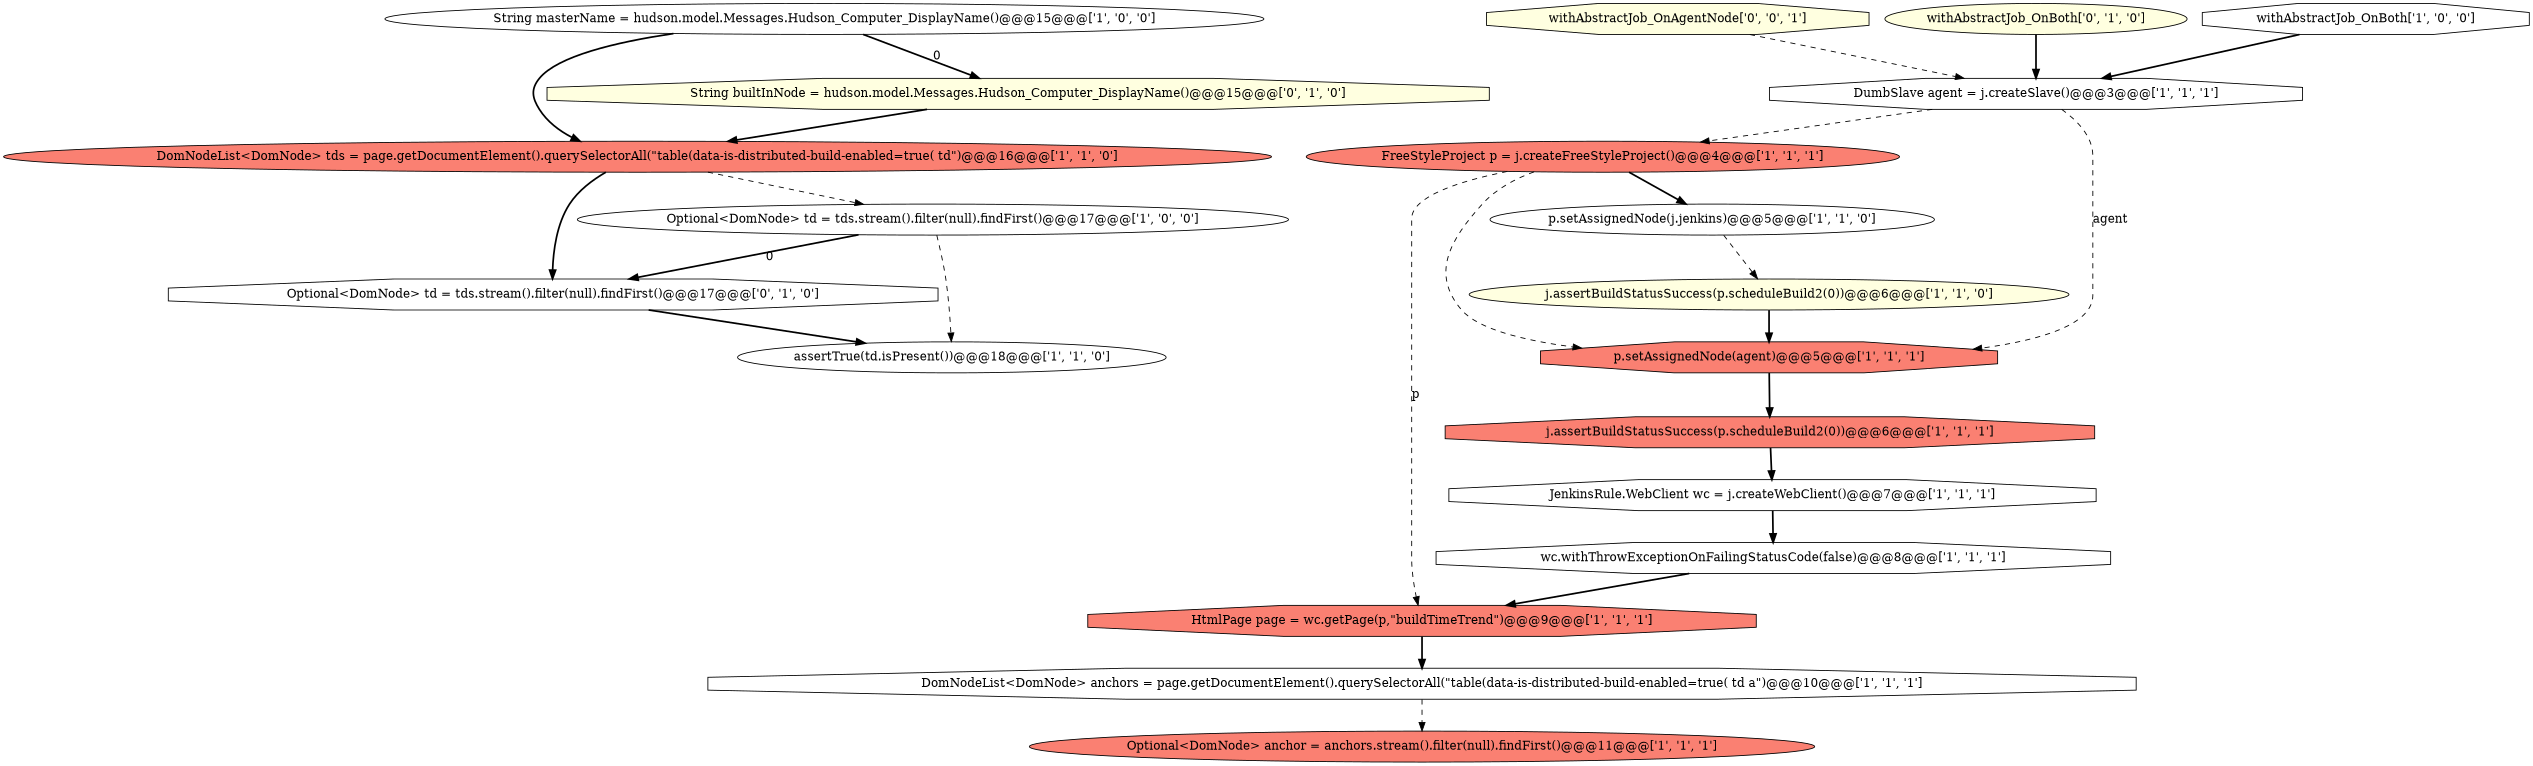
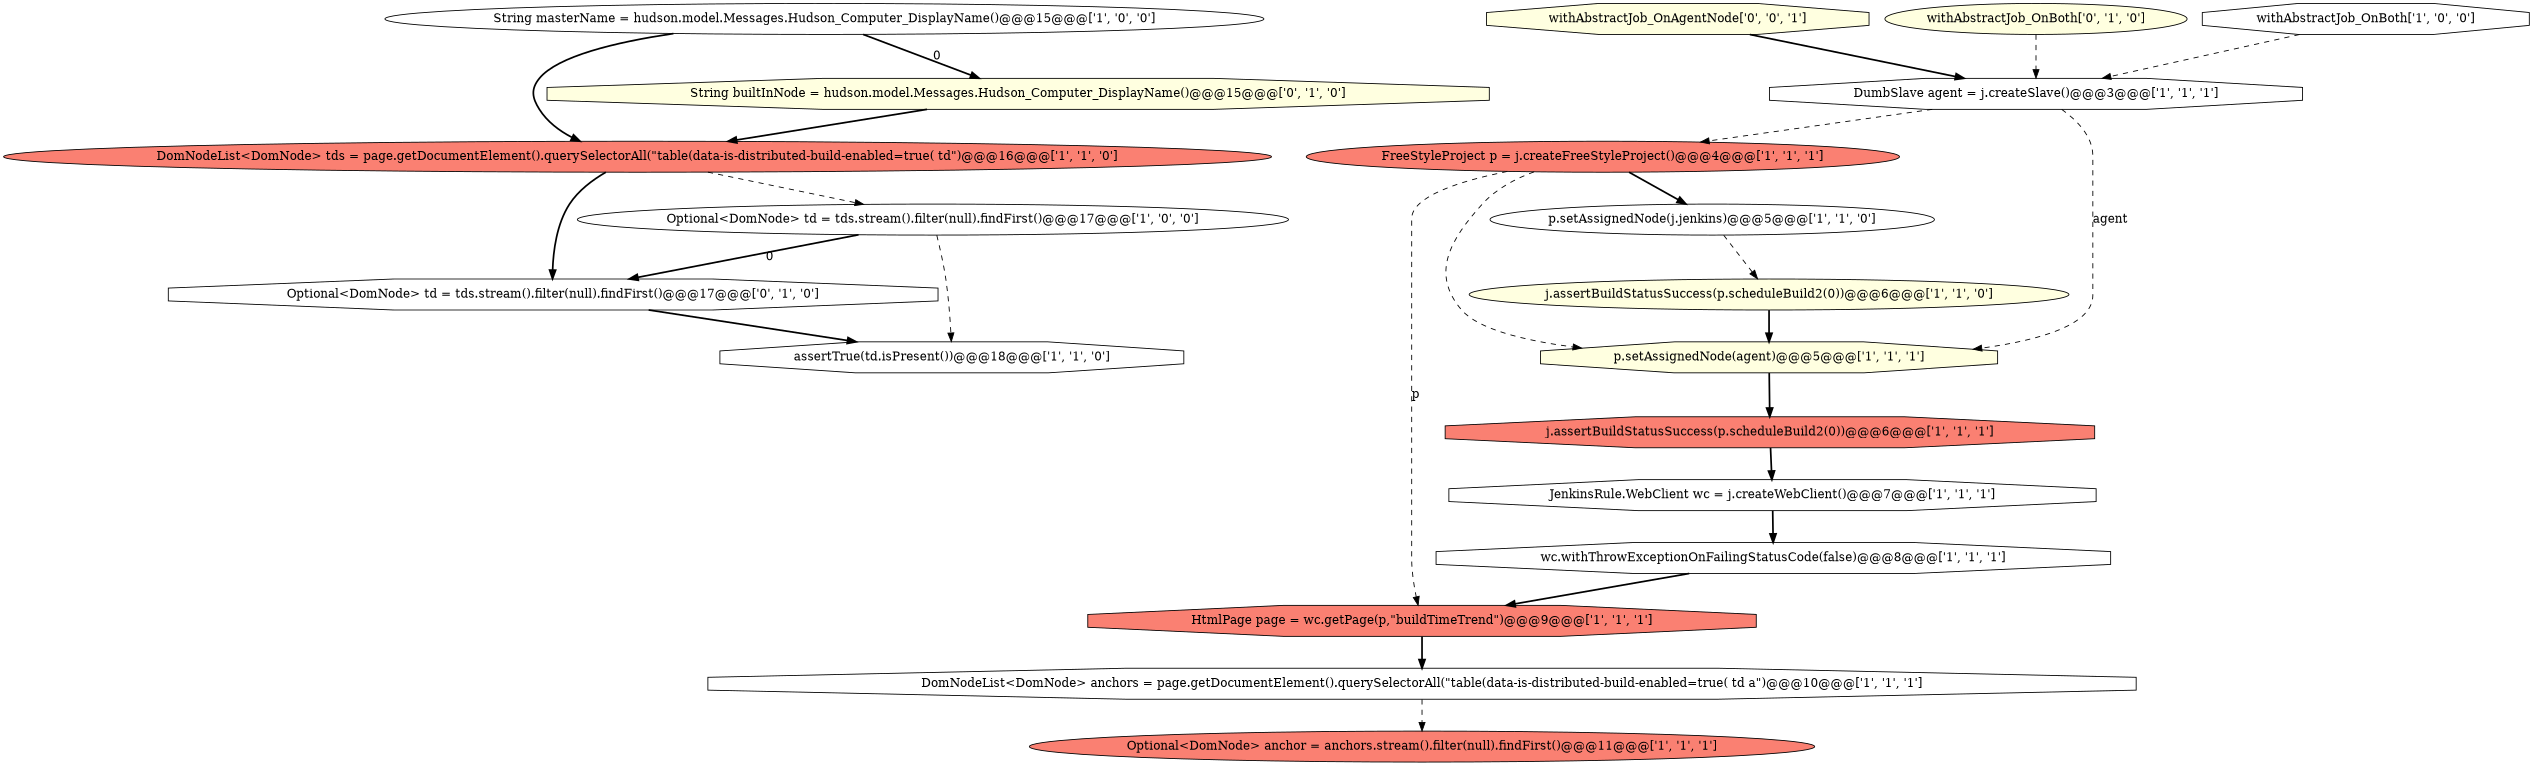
edge "withAbstractJob_OnBoth['0', '1', '0']" -> "DumbSlave agent = j.createSlave()@@@3@@@['1', '1', '1']": style bold -> dashed
edge "withAbstractJob_OnBoth['1', '0', '0']" -> "DumbSlave agent = j.createSlave()@@@3@@@['1', '1', '1']": style bold -> dashed
edge "withAbstractJob_OnAgentNode['0', '0', '1']" -> "DumbSlave agent = j.createSlave()@@@3@@@['1', '1', '1']": style dashed -> bold
node "assertTrue(td.isPresent())@@@18@@@['1', '1', '0']": shape ellipse -> octagon
node "p.setAssignedNode(agent)@@@5@@@['1', '1', '1']": fillcolor salmon -> lightyellow
